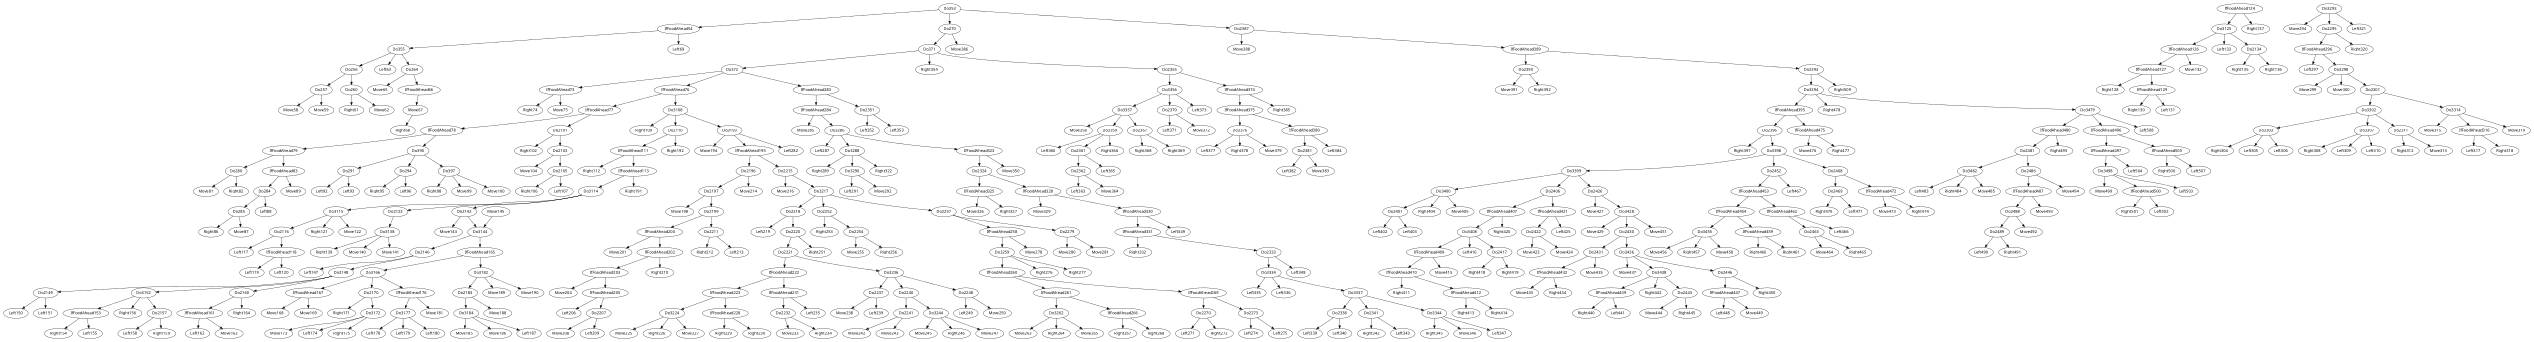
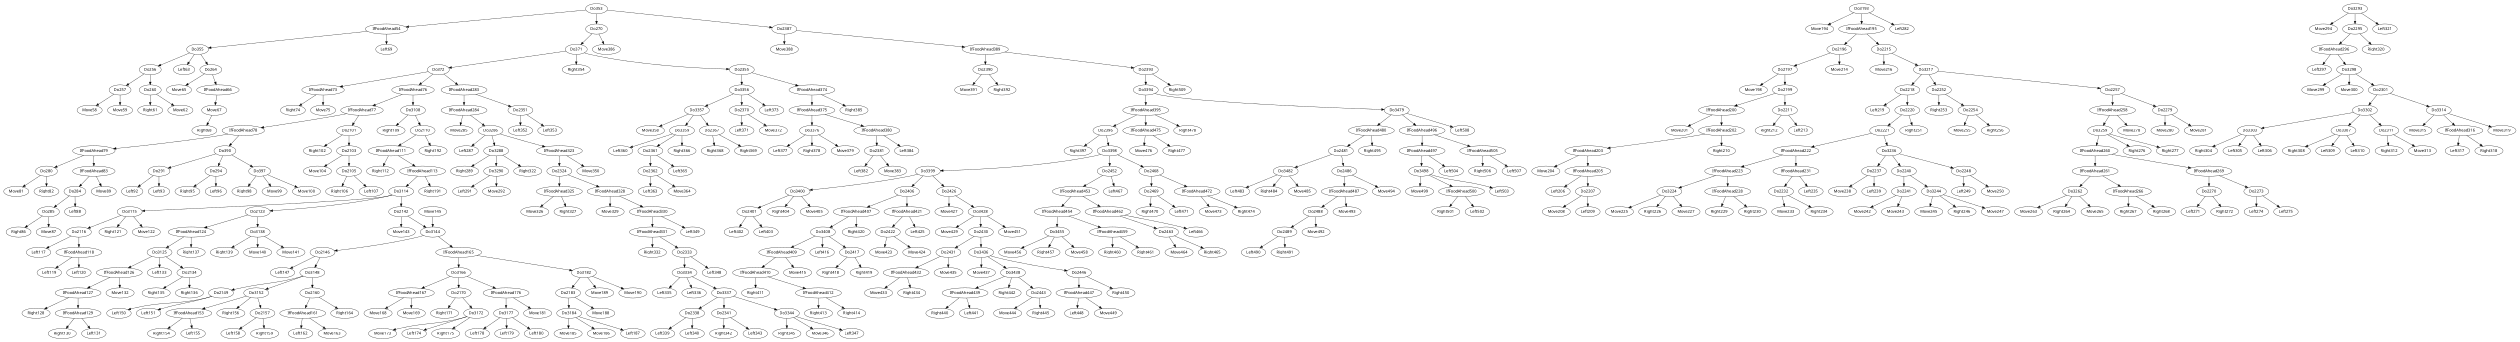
edge "Do3394" -> "Right478": now "IfFoodAhead395" -> "Right478"
edge "Do3108" -> "Do3193": removed
edge "Do2123" -> "IfFoodAhead124": added
